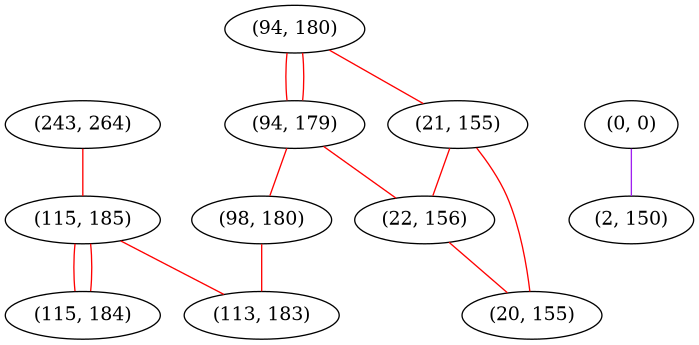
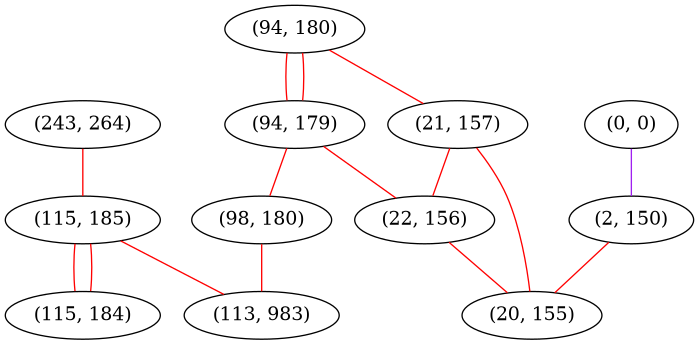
node "(21, 155)": label "(21, 155)" -> "(21, 157)"
edge "(2, 150)" -- "(20, 155)": added
node "(113, 183)": label "(113, 183)" -> "(113, 983)"
